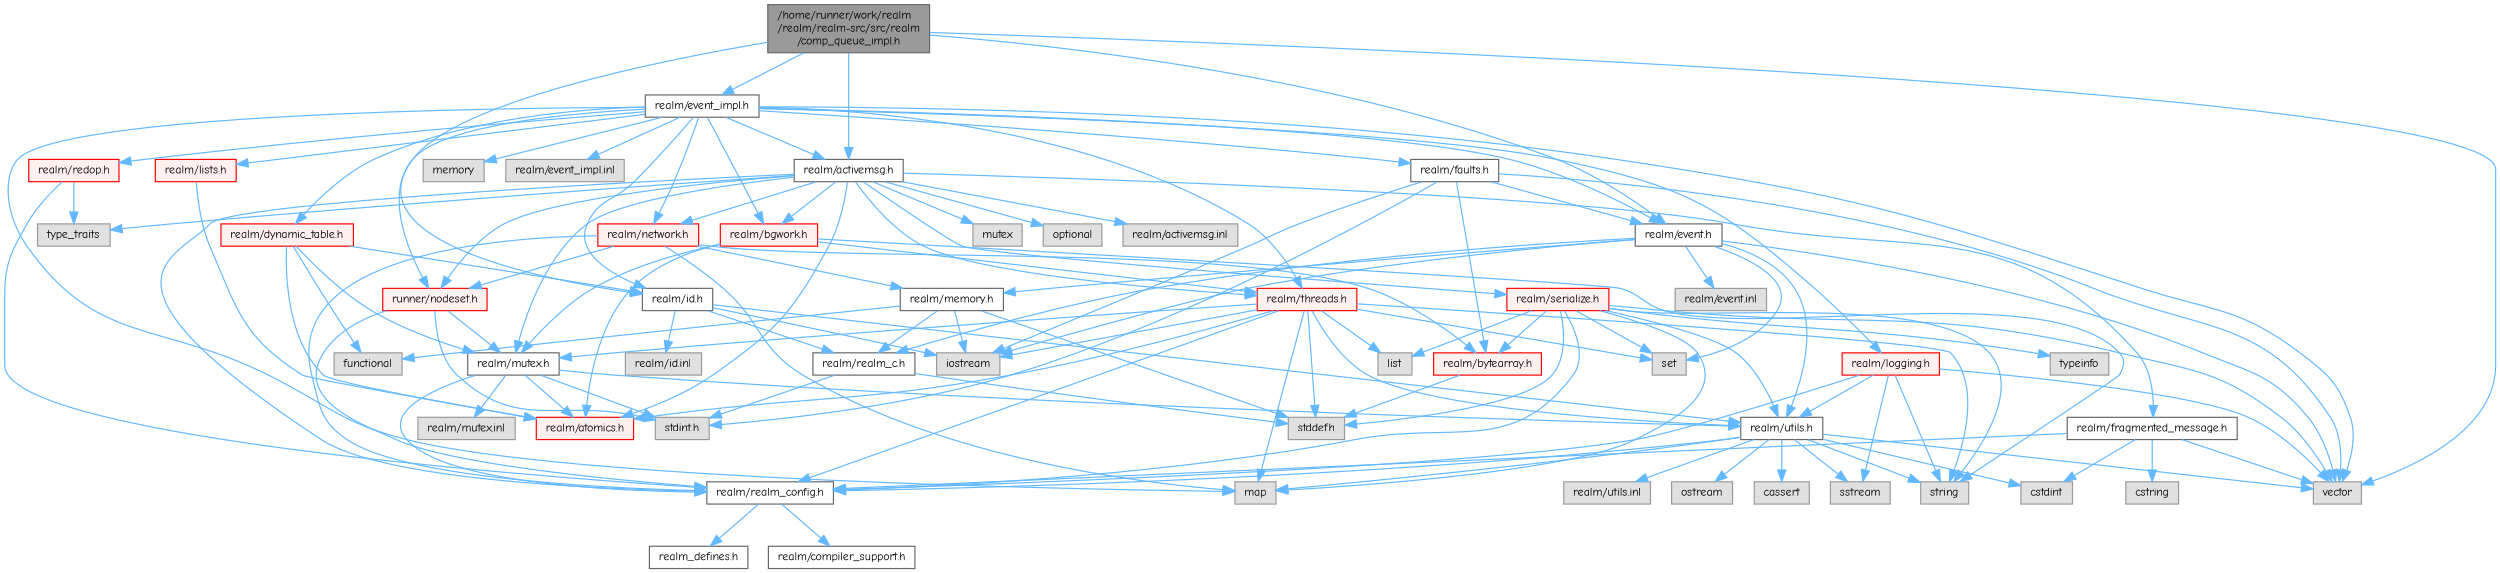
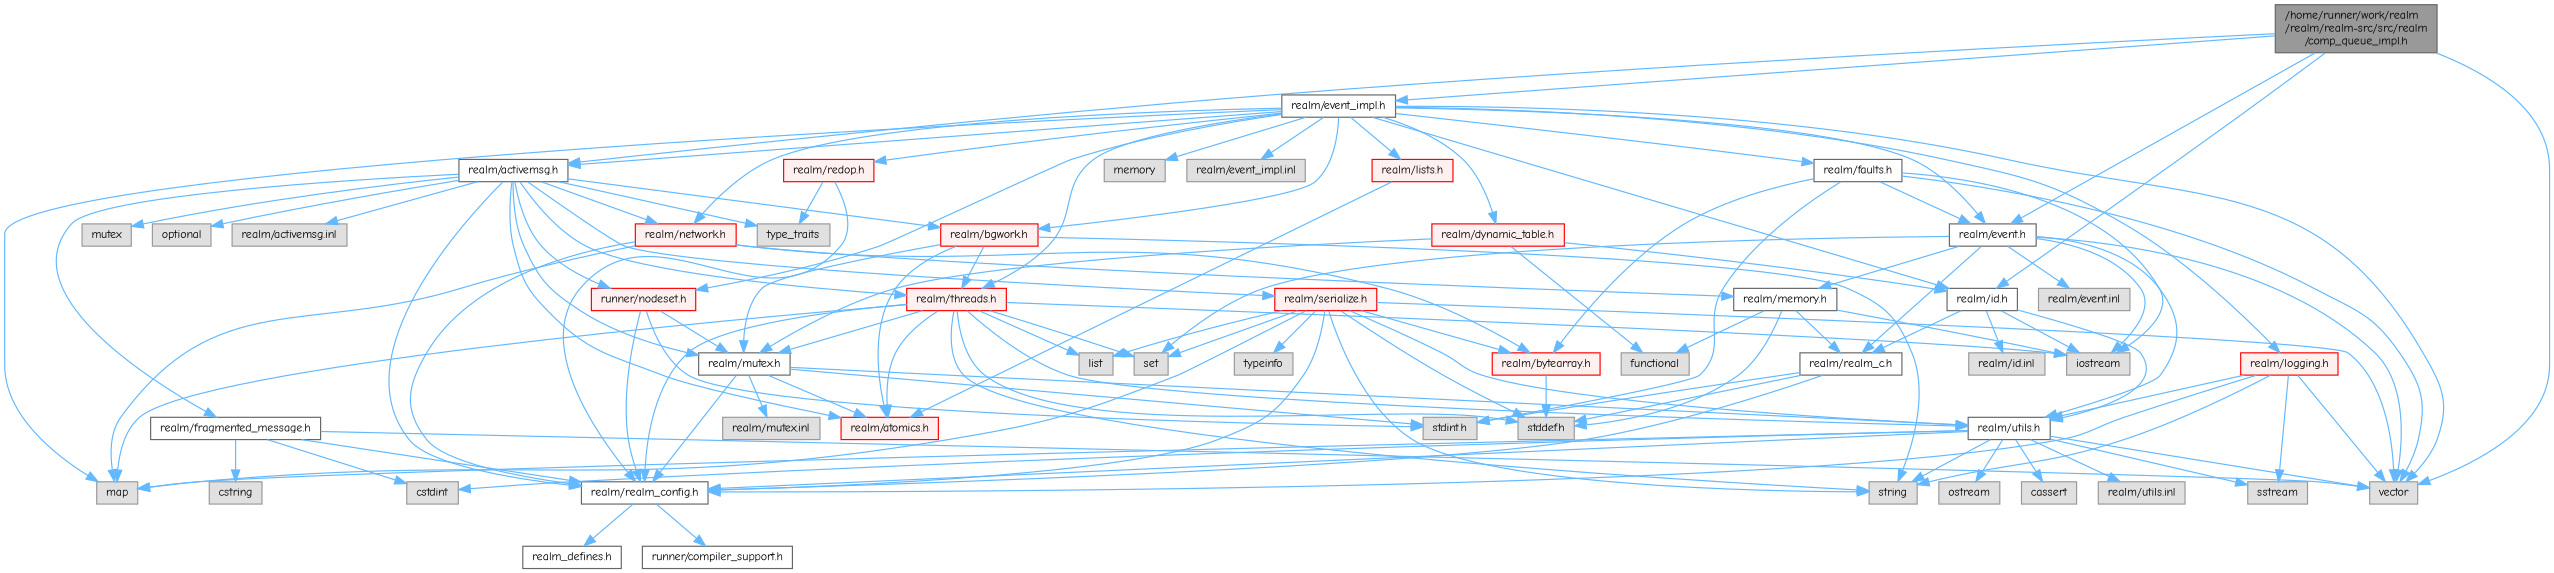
edge "realm/network.h" -> "runner/nodeset.h": removed
edge "realm/dynamic_table.h" -> "realm/atomics.h": removed
edge "realm/realm_c.h" -> "realm/realm_config.h": added
node "realm/compiler_support.h": label "realm/compiler_support.h" -> "runner/compiler_support.h"
